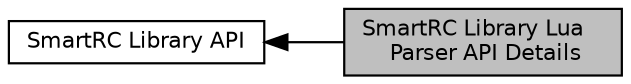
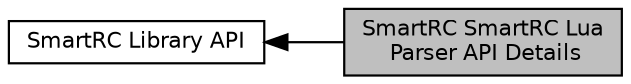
node "SmartRC Library Lua Parser API Details": label "SmartRC Library Lua Parser API Details" -> "SmartRC SmartRC Lua Parser API Details"
